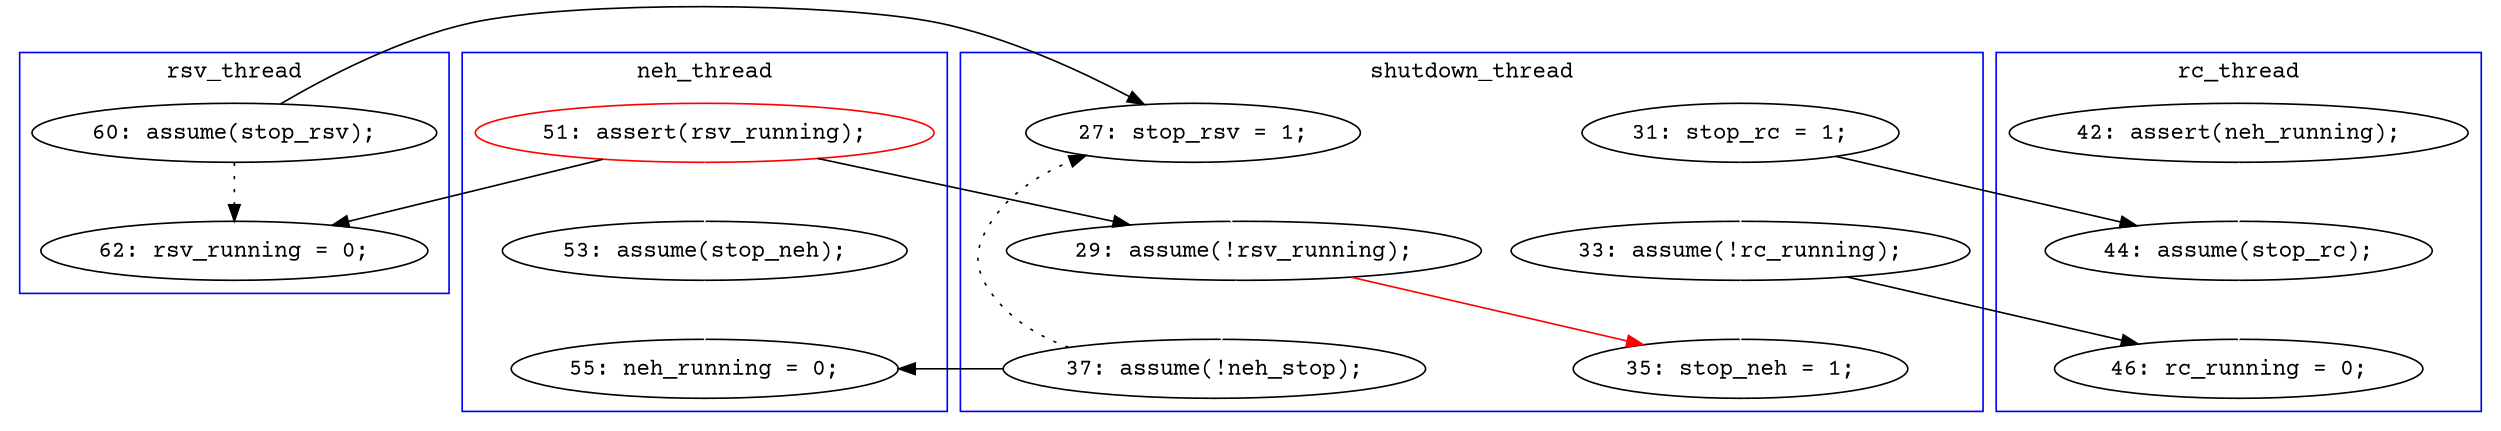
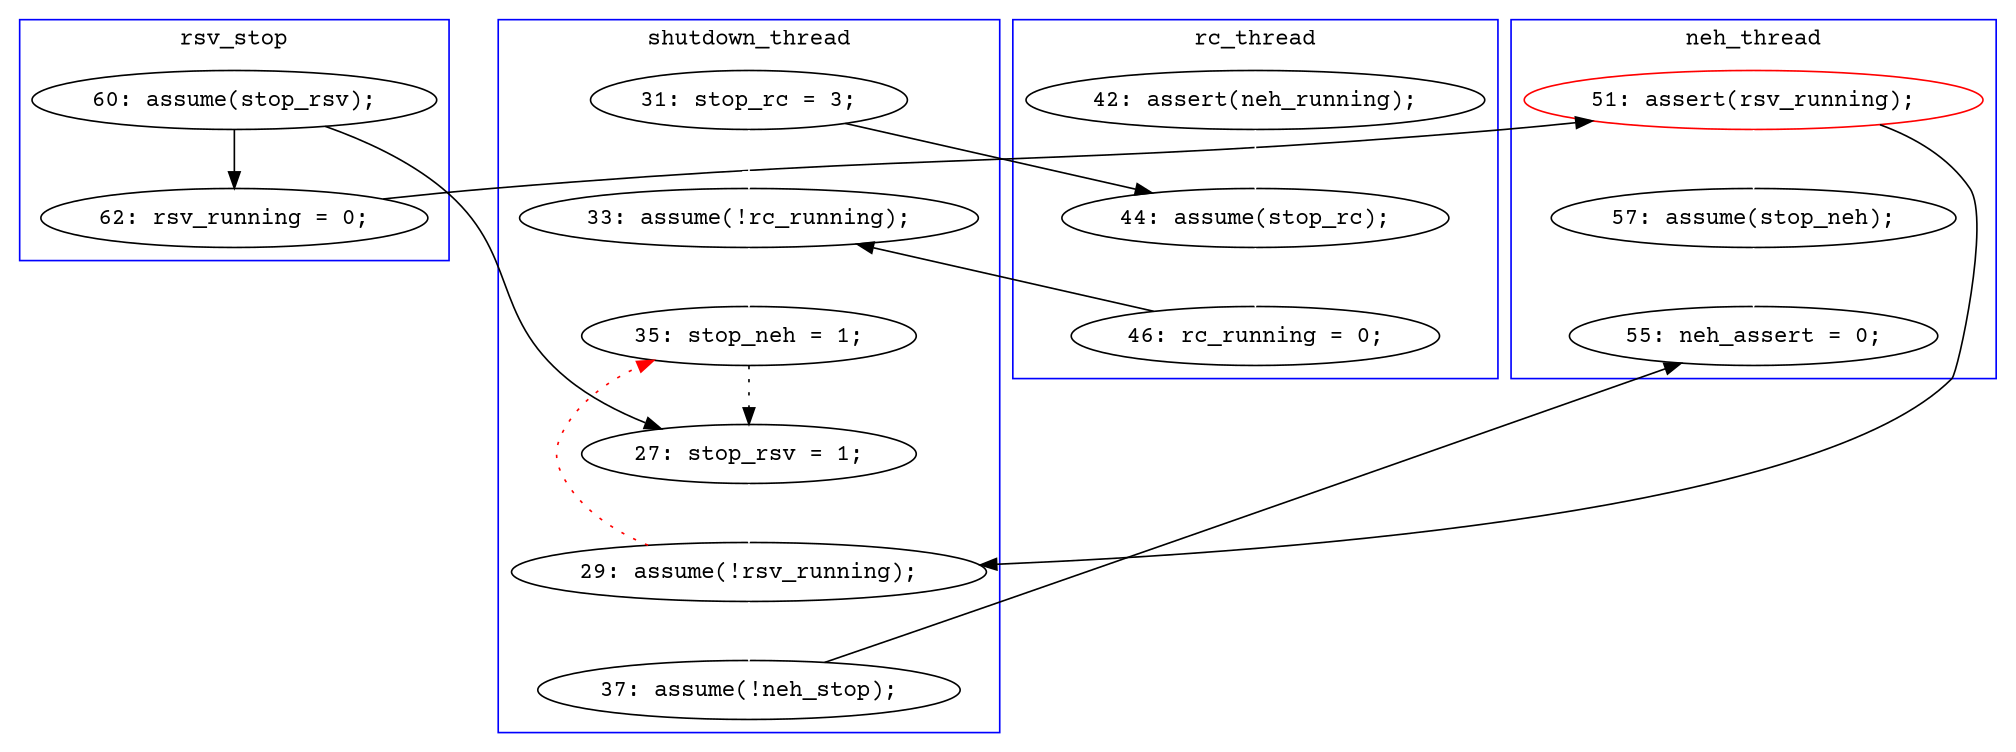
cluster "rsv_thread": label "rsv_thread" -> "rsv_stop"
node "31: stop_rc = 1;": label "31: stop_rc = 1;" -> "31: stop_rc = 3;"
edge "60: assume(stop_rsv);" -> "62: rsv_running = 0;": style dotted -> solid
edge "51: assert(rsv_running);" -> "62: rsv_running = 0;": reversed
node "53: assume(stop_neh);": label "53: assume(stop_neh);" -> "57: assume(stop_neh);"
edge "37: assume(!neh_stop);" -> "27: stop_rsv = 1;": now "35: stop_neh = 1;" -> "27: stop_rsv = 1;"
edge "33: assume(!rc_running);" -> "46: rc_running = 0;": reversed
edge "29: assume(!rsv_running);" -> "35: stop_neh = 1;": style solid -> dotted
node "55: neh_running = 0;": label "55: neh_running = 0;" -> "55: neh_assert = 0;"
